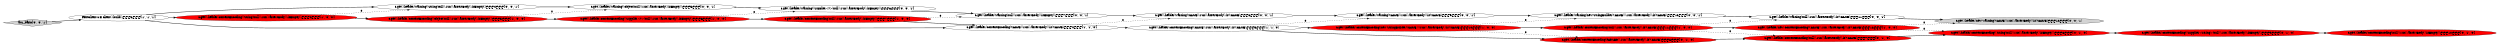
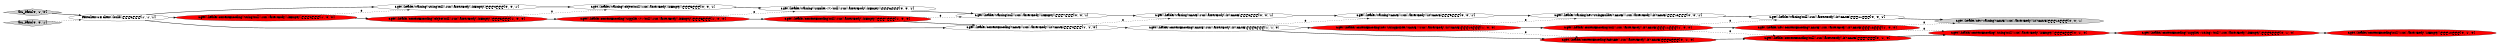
node "a01_basic['0', '1', '0']": added
edge "a01_basic['0', '0', '1']" -> "RestClient c = client().build()@@@3@@@['1', '1', '1']": style bold -> dashed
